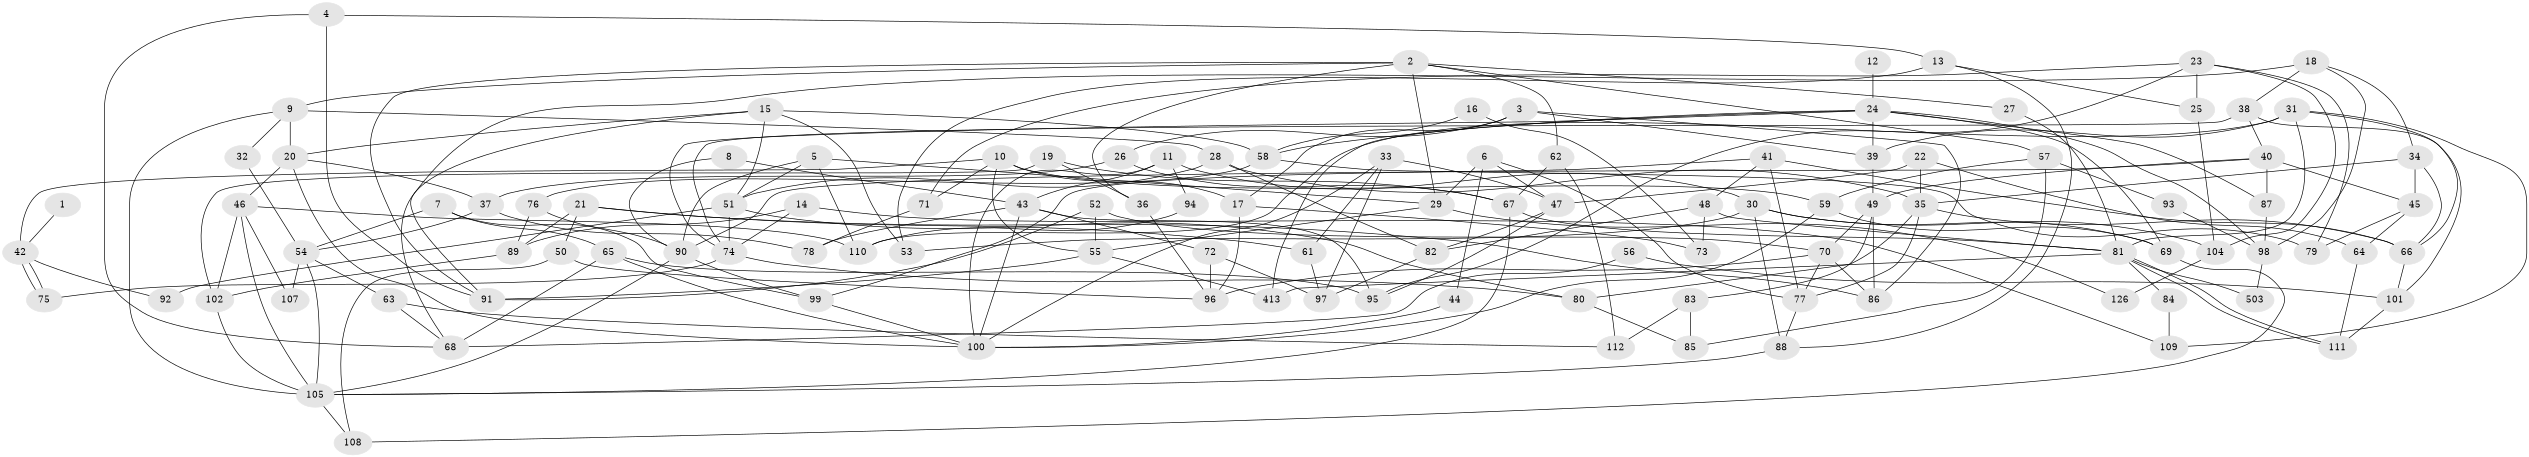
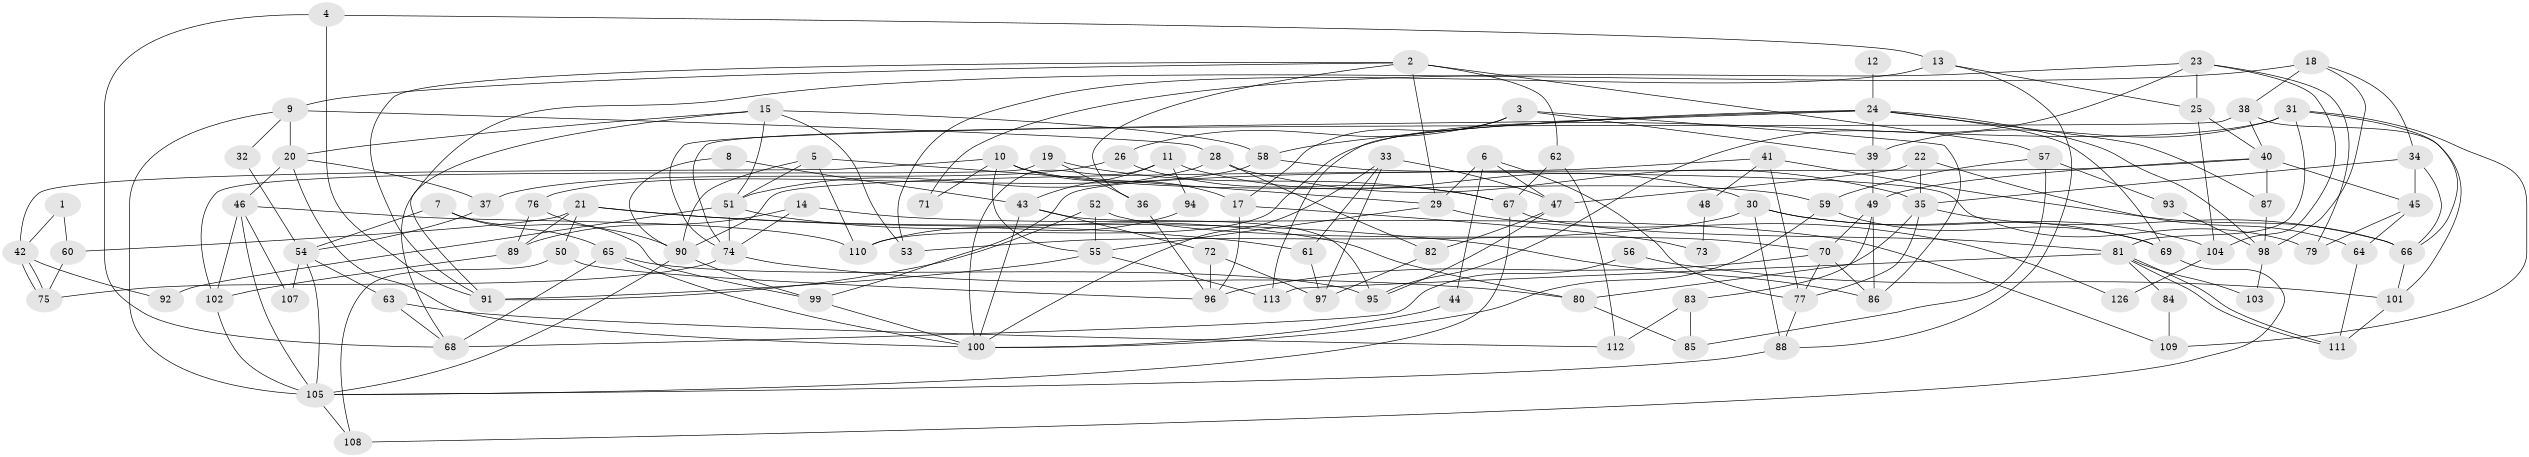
node "16": removed
node "27": removed
edge "25" -- "40": added
edge "48" -- "82": removed
edge "48" -- "81": removed
node "60": added
node "78": removed
node "413": label "413" -> "113"
node "503": label "503" -> "103"
